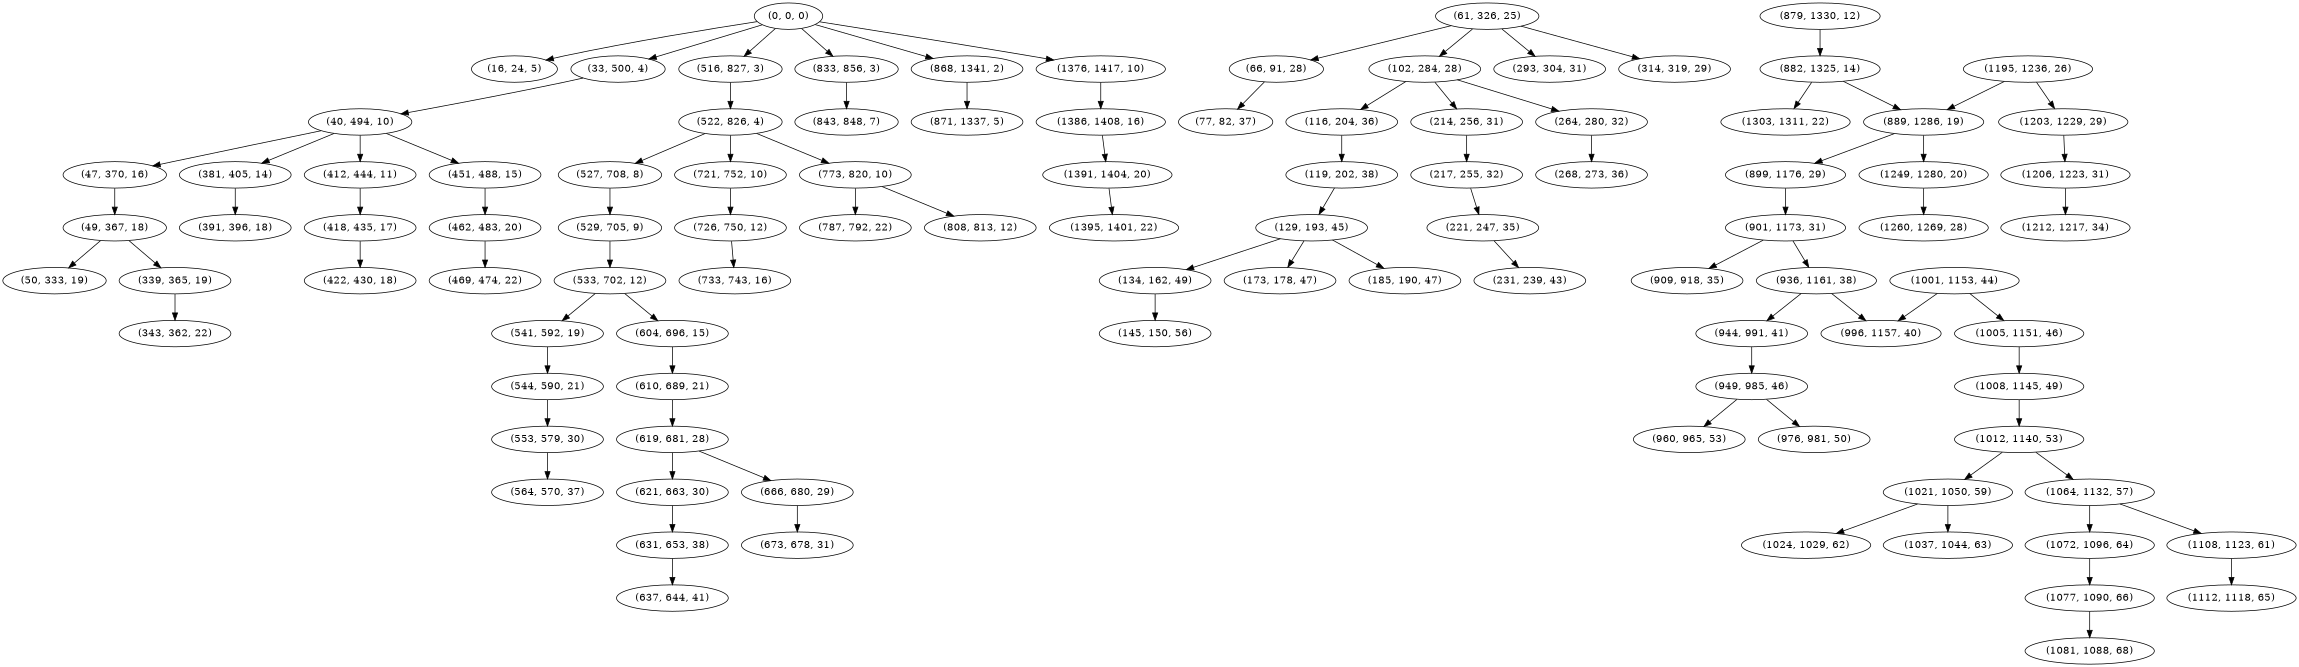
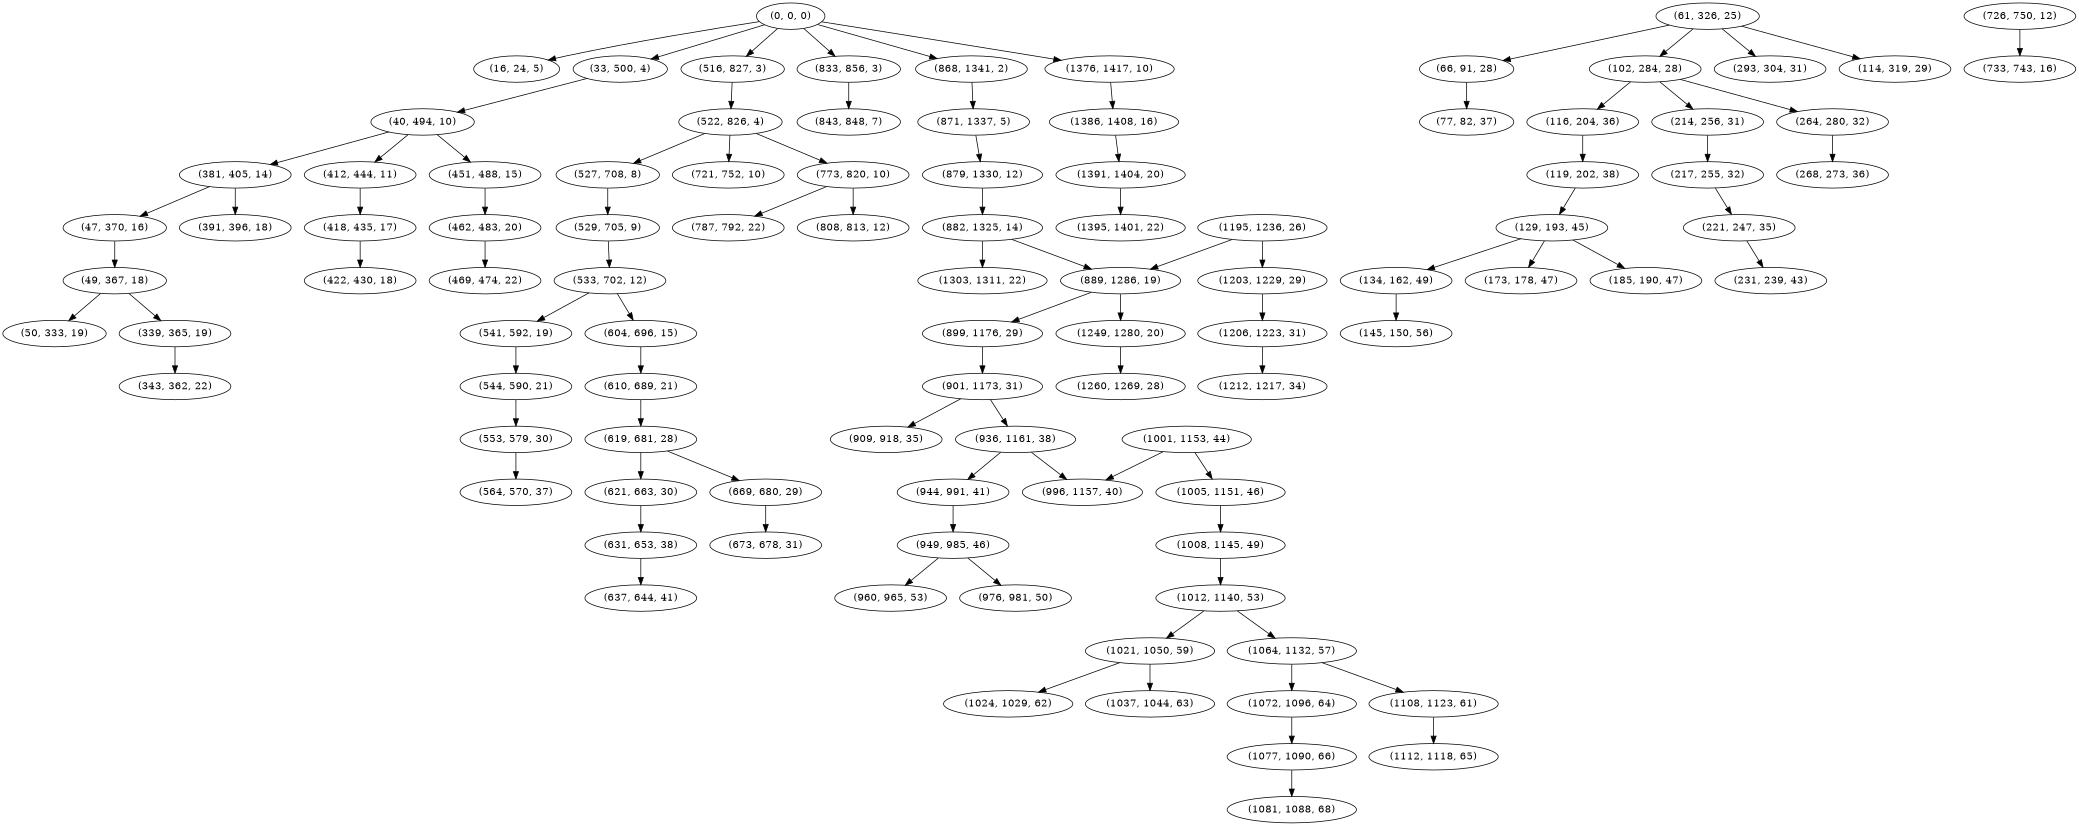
node "(314, 319, 29)": label "(314, 319, 29)" -> "(114, 319, 29)"
edge "(871, 1337, 5)" -> "(879, 1330, 12)": added
edge "(40, 494, 10)" -> "(47, 370, 16)": now "(381, 405, 14)" -> "(47, 370, 16)"
edge "(721, 752, 10)" -> "(726, 750, 12)": removed
node "(666, 680, 29)": label "(666, 680, 29)" -> "(669, 680, 29)"
